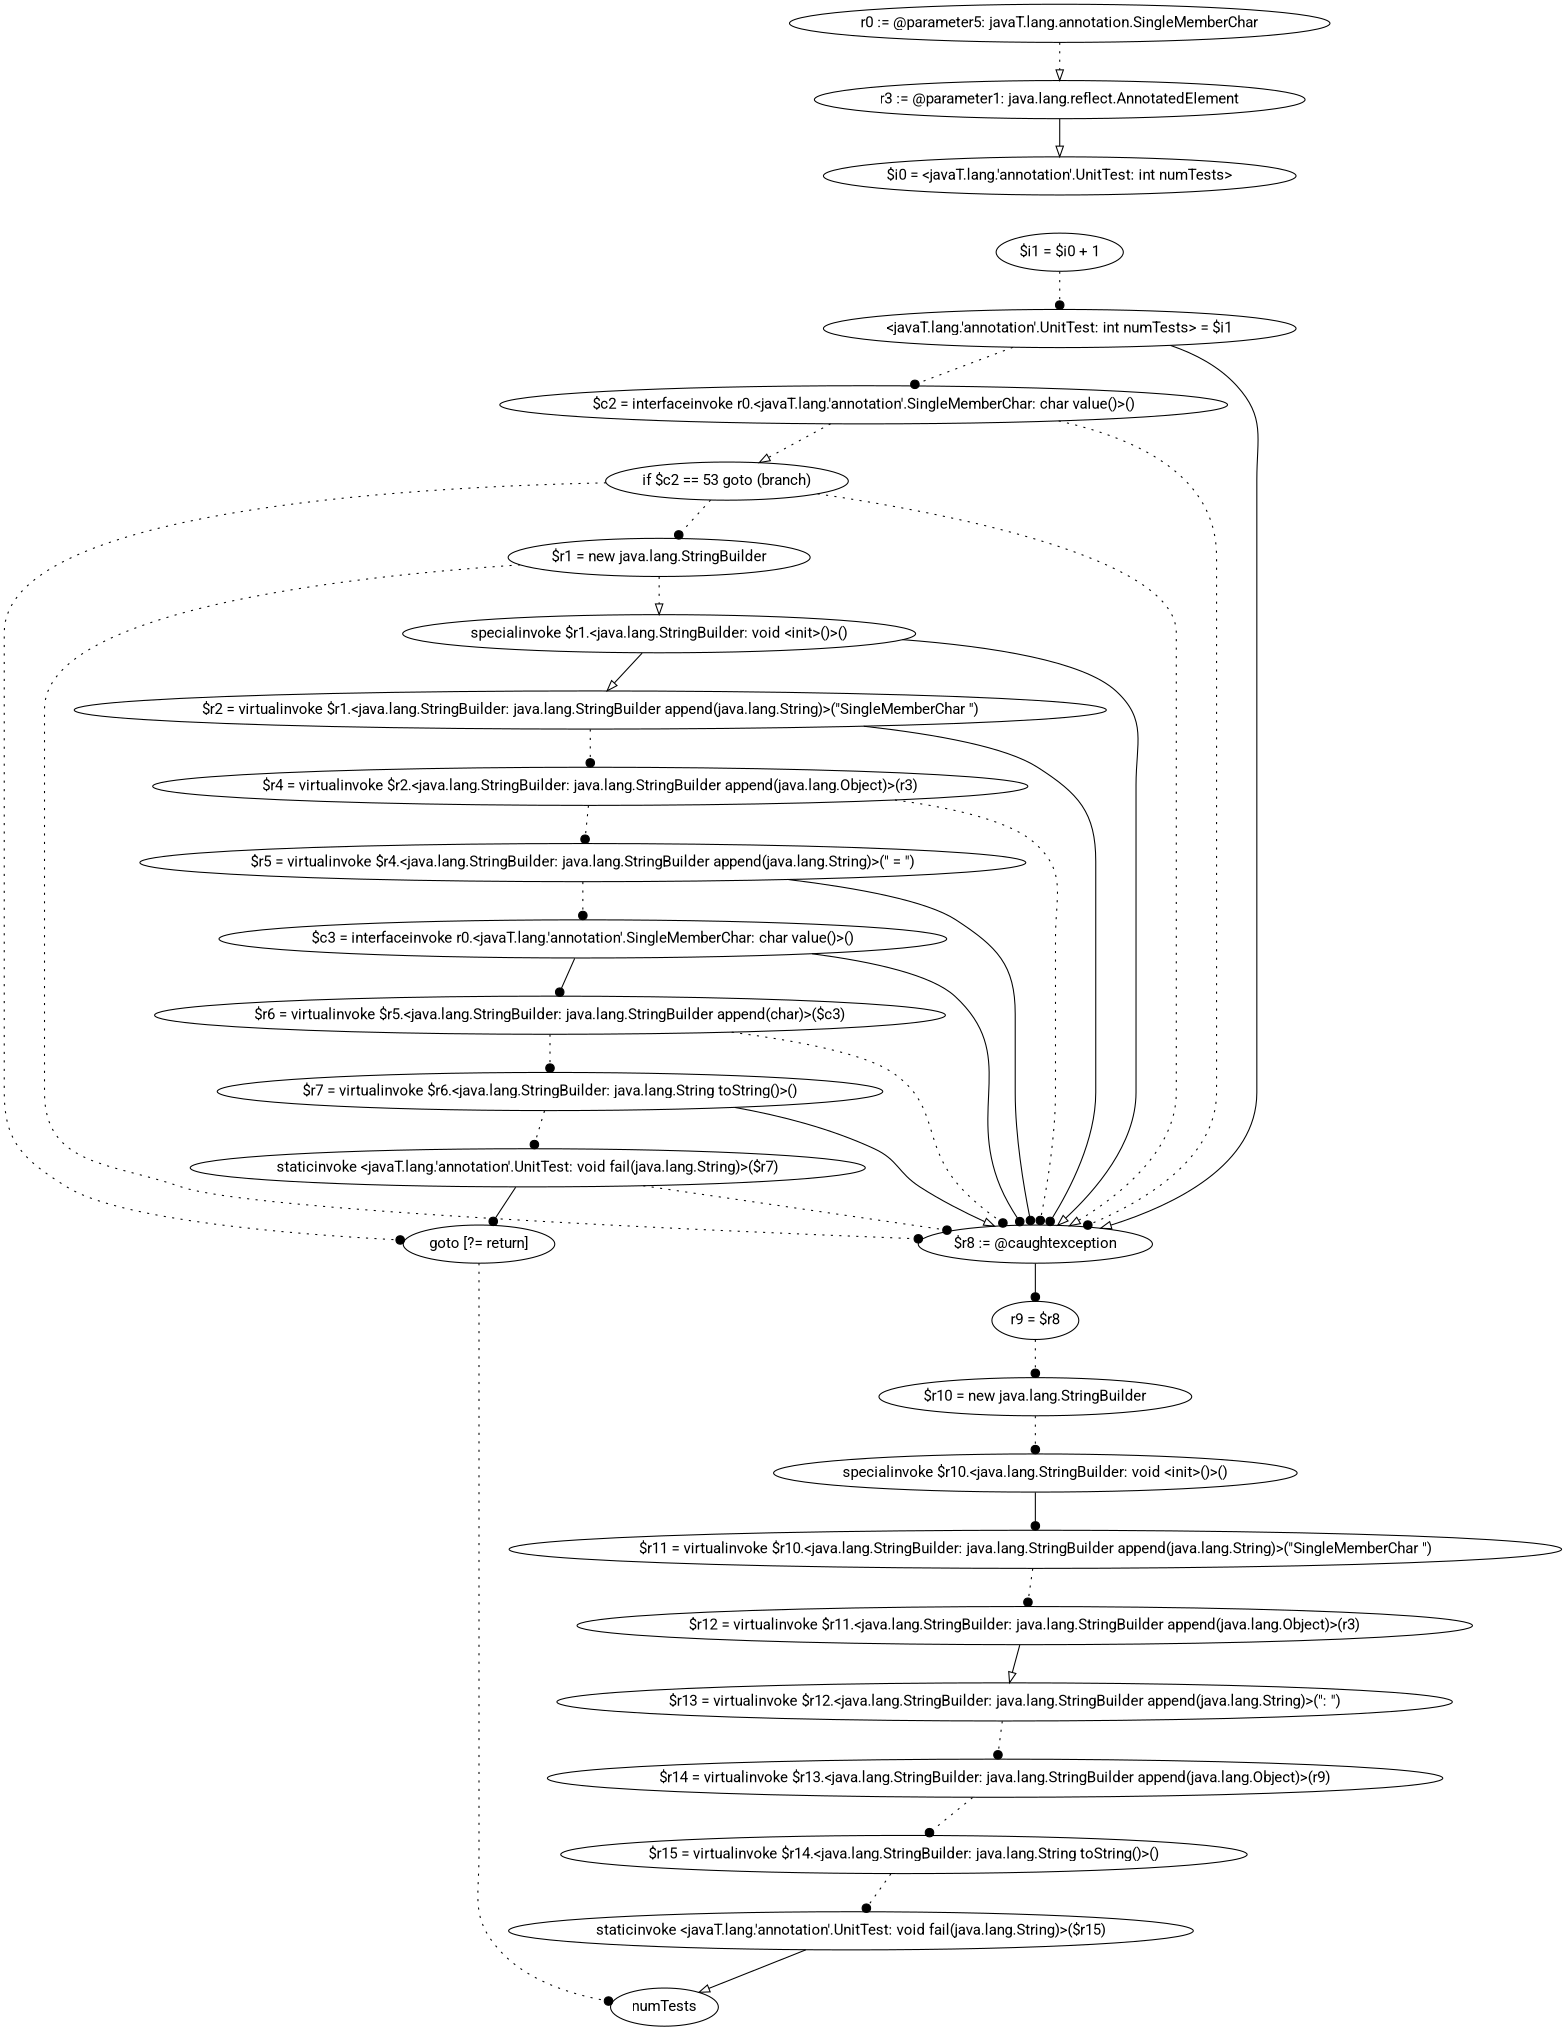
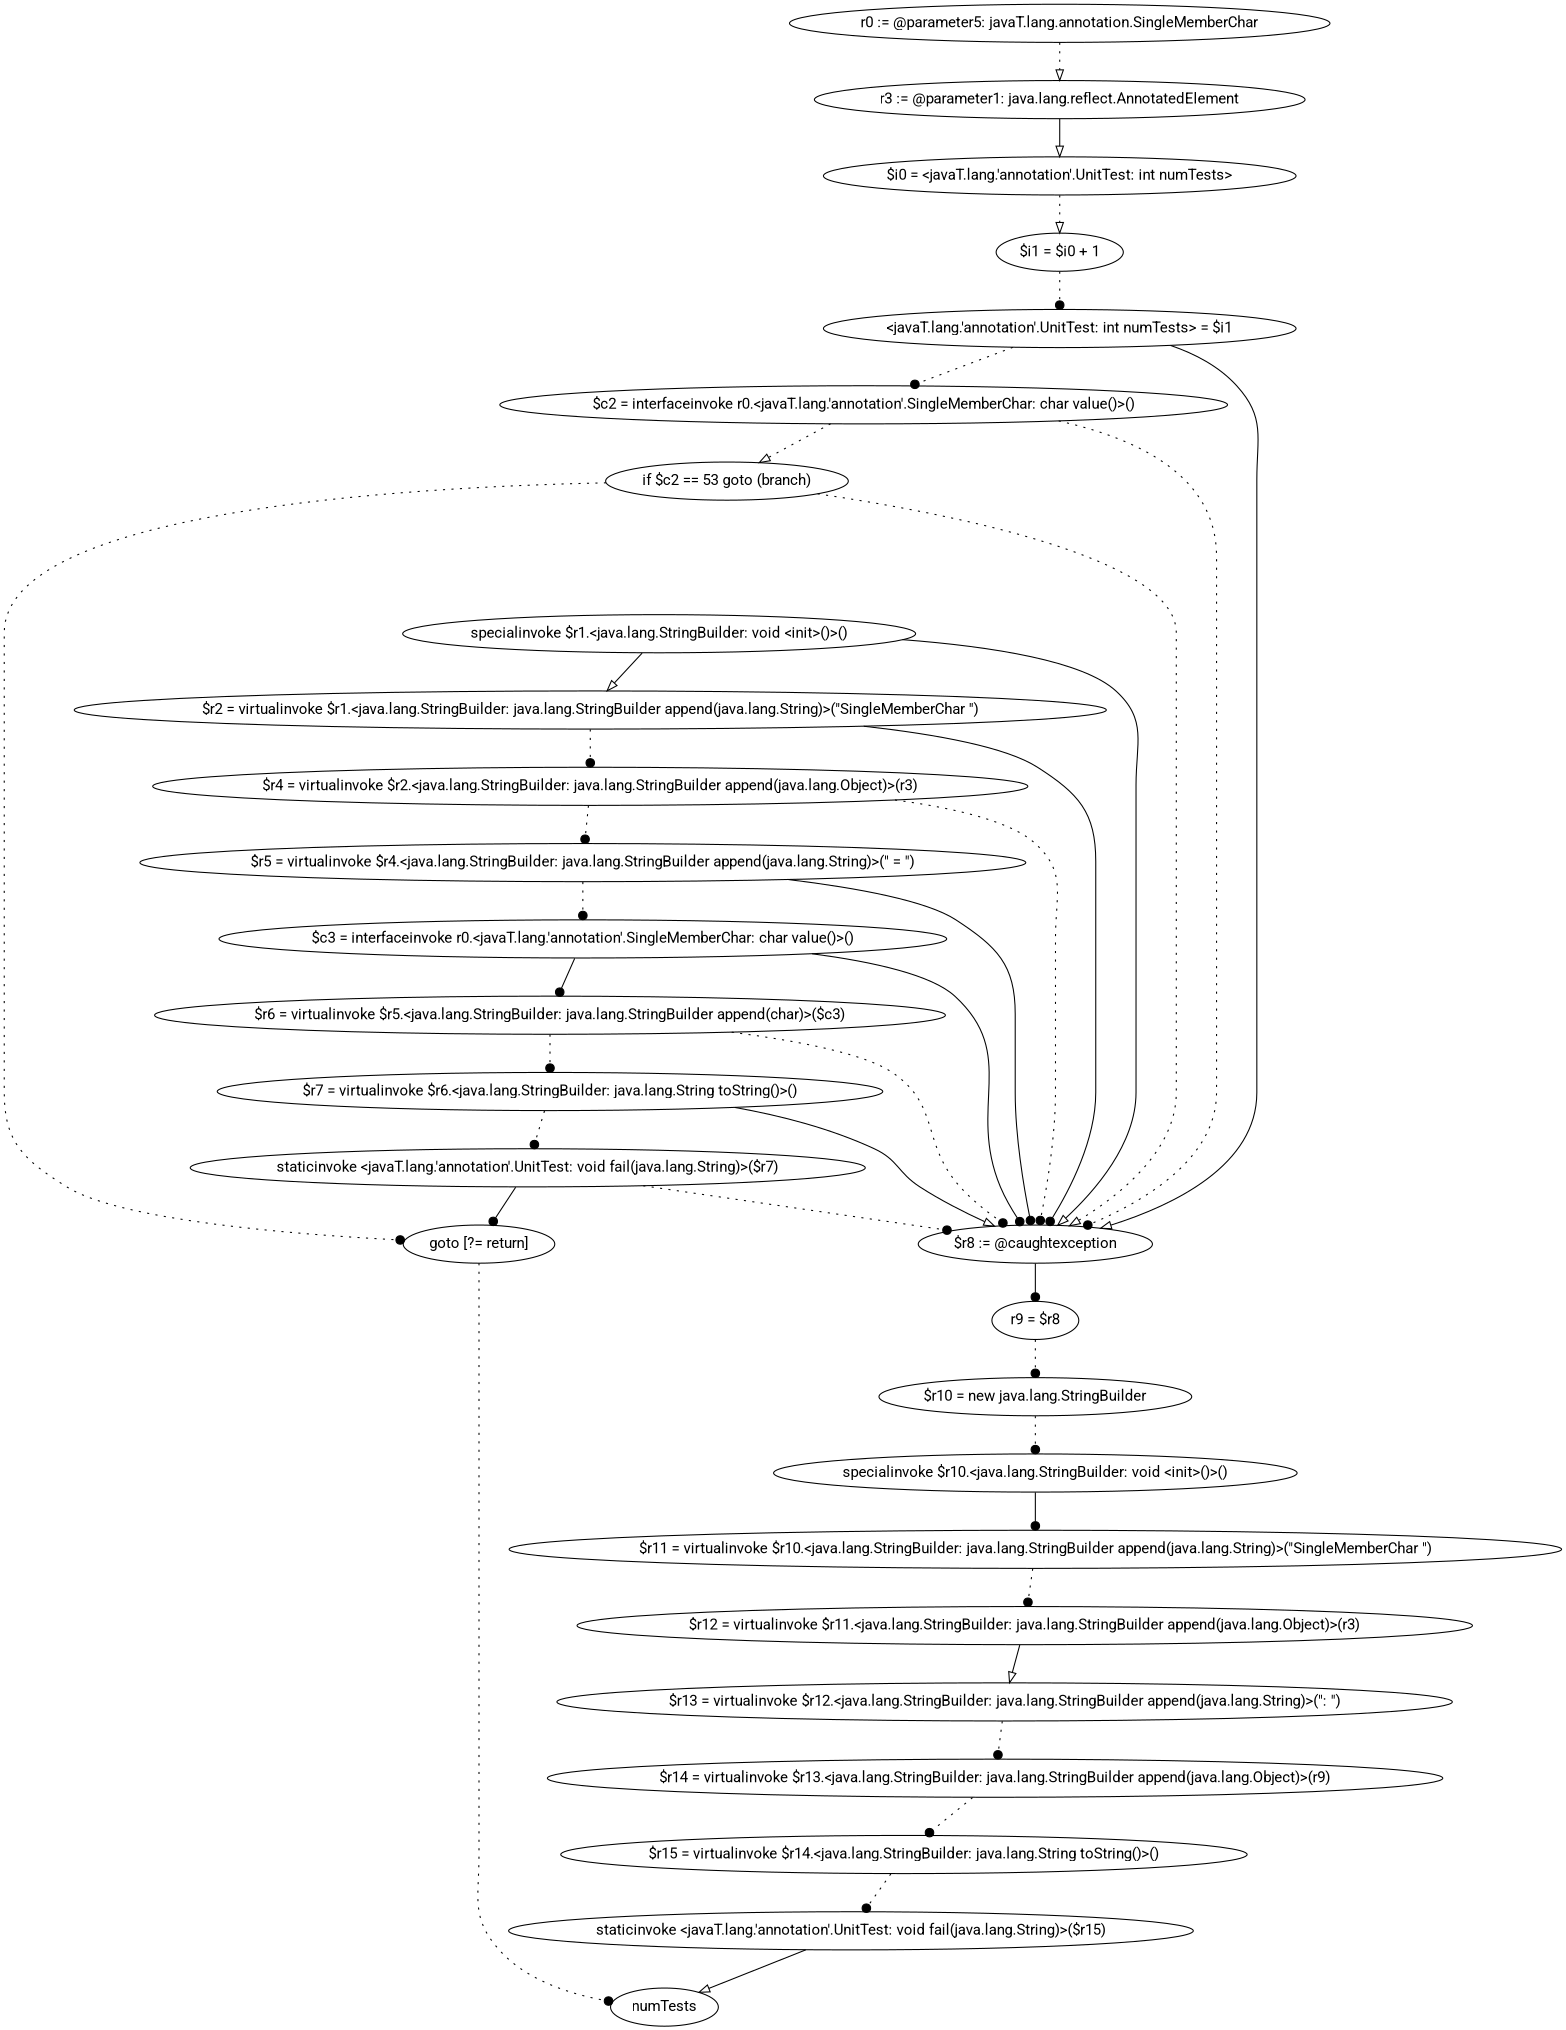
edge "$i0 = <javaT.lang.'annotation'.UnitTest: int numTests>" -> "$i1 = $i0 + 1": added
node "$r1 = new java.lang.StringBuilder": removed
